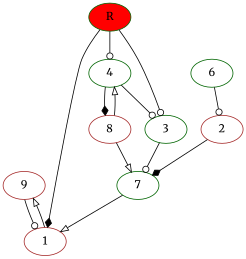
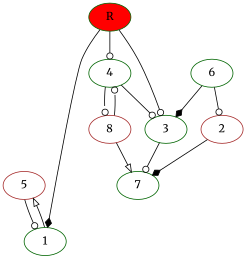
edge "4" -> "8": arrowhead diamond -> odot
edge "6" -> "3": added
edge "8" -> "4": arrowhead onormal -> odot
node "9": label "9" -> "5"
edge "7" -> "1": removed
node "1": color brown -> darkgreen
